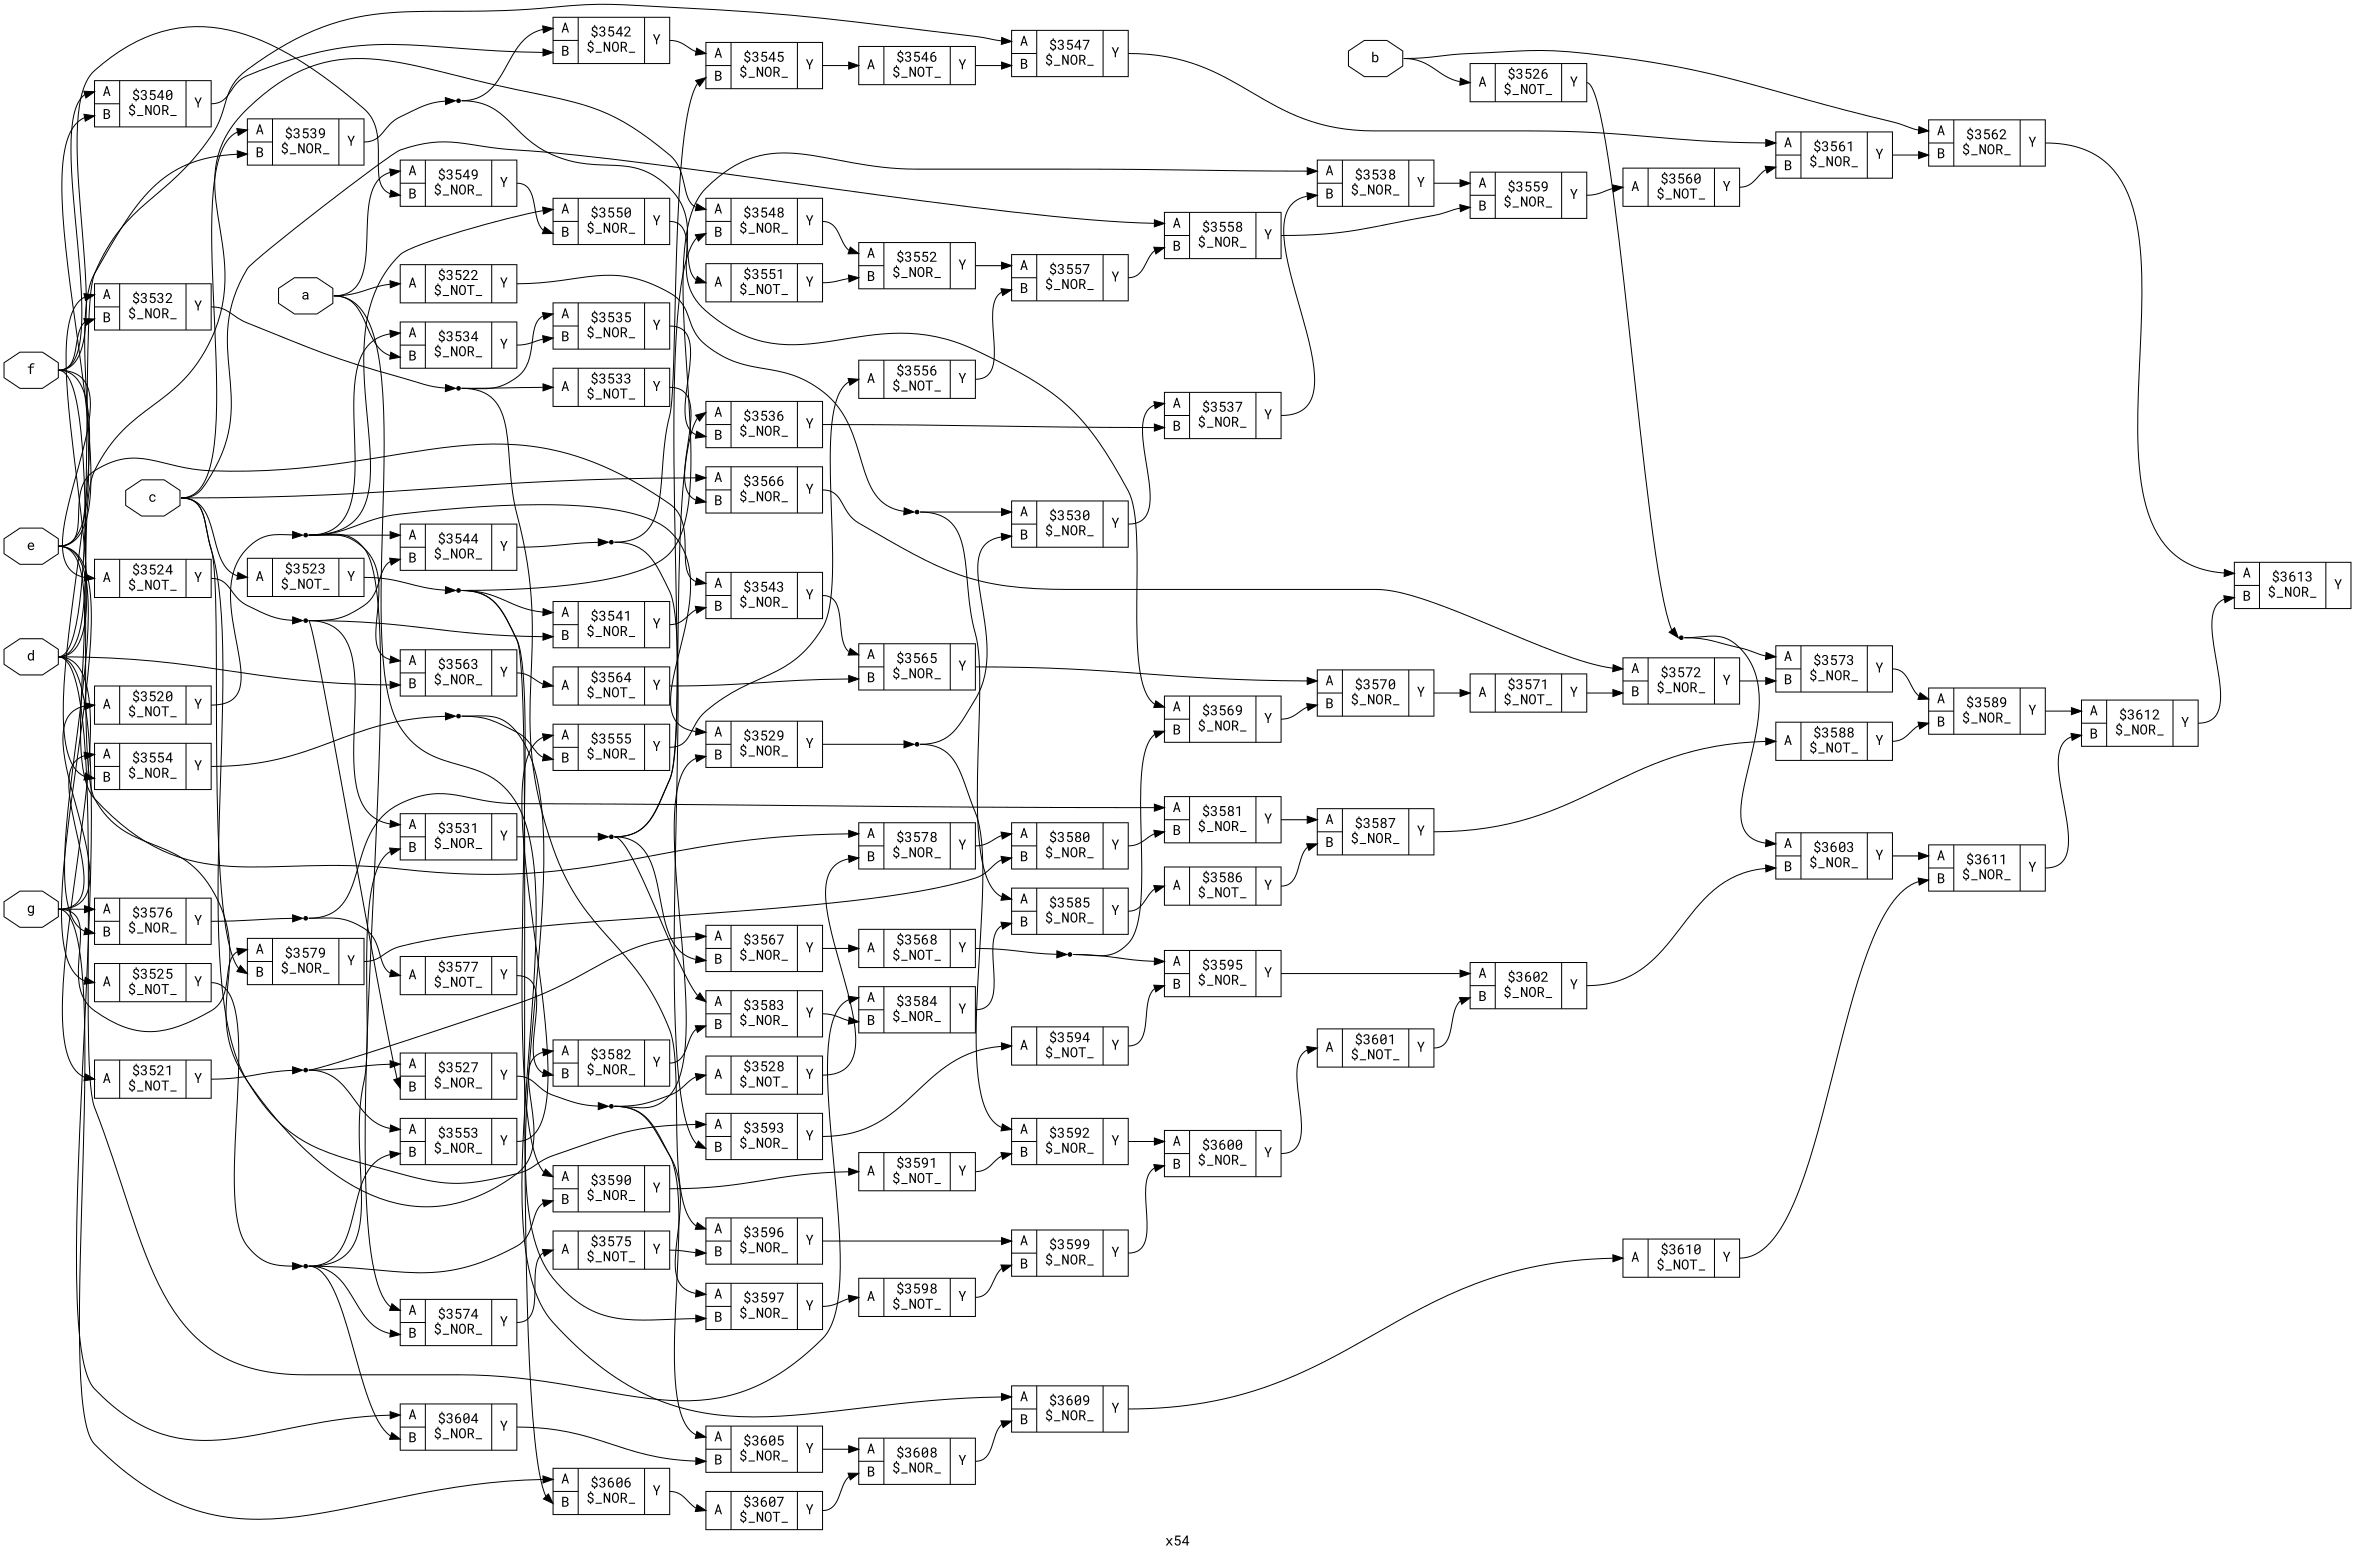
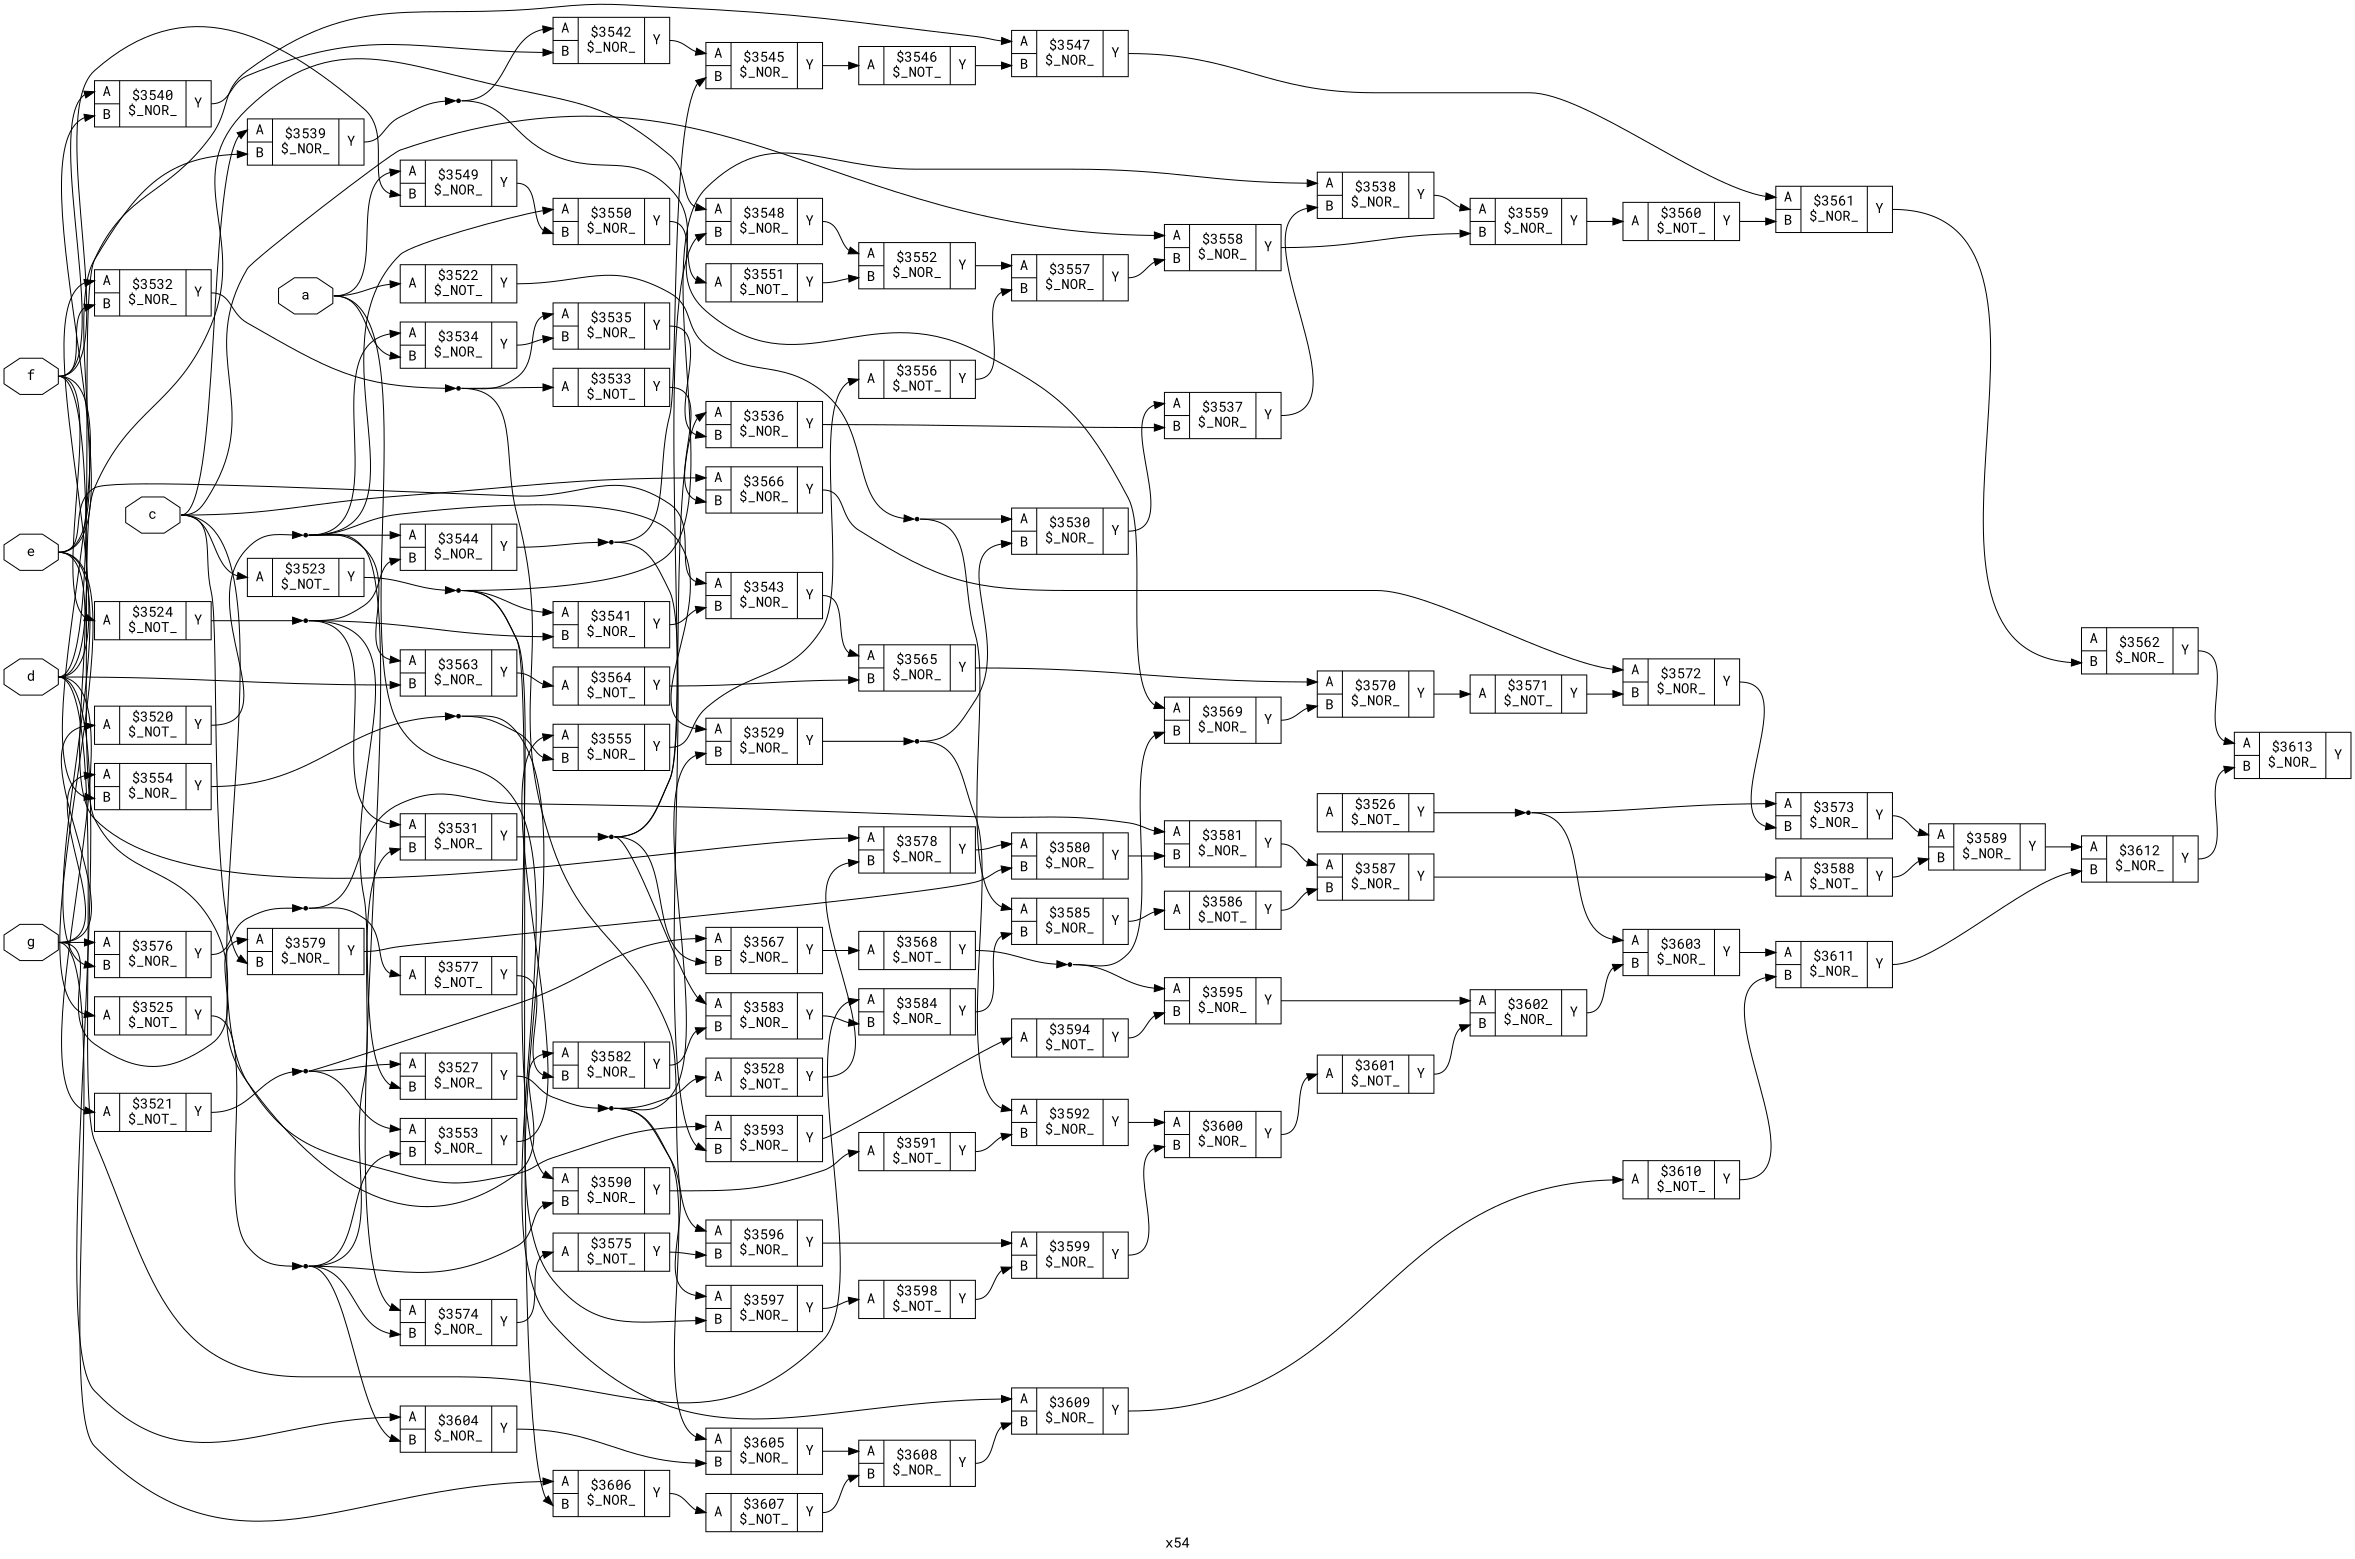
node "b": removed
